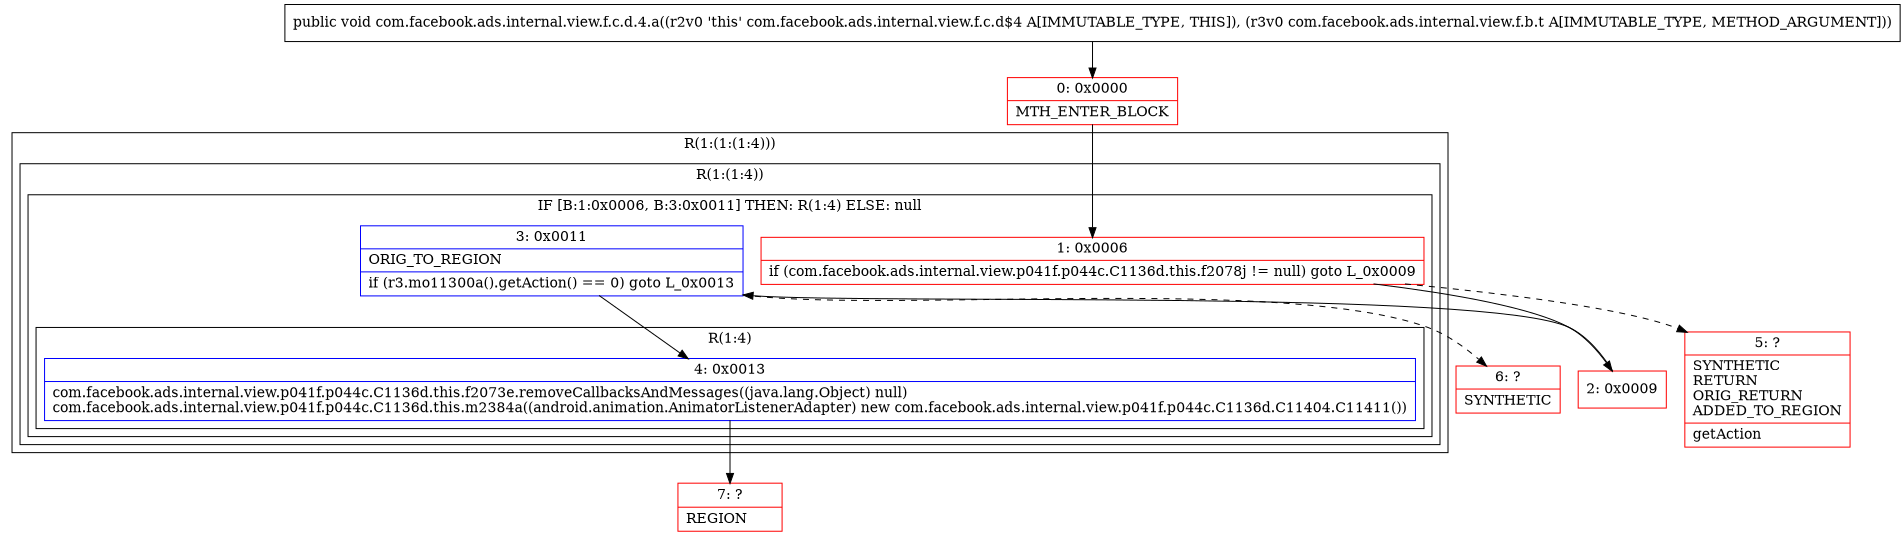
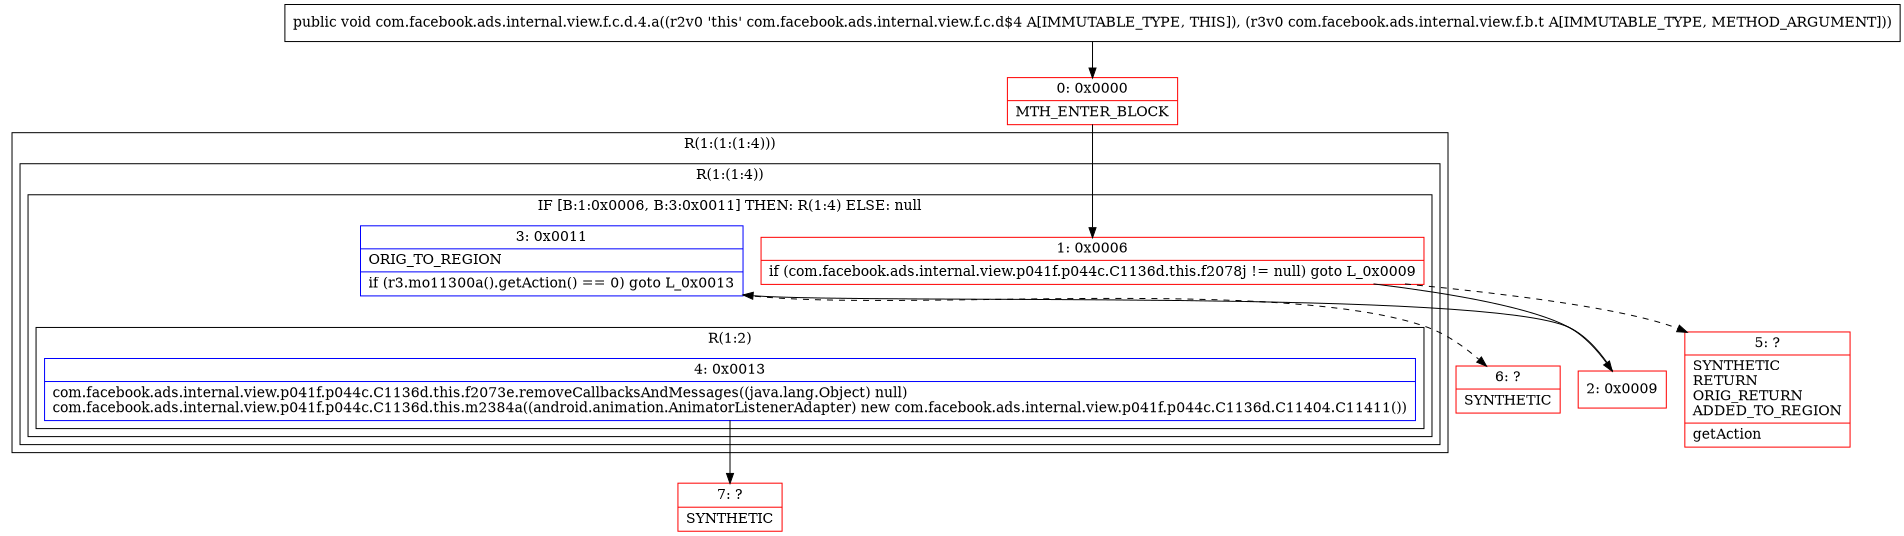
edge "3: 0x0011" -> "4: 0x0013": removed
cluster "R(1:4)": label "R(1:4)" -> "R(1:2)"
node "7: ?": text "REGION" -> "SYNTHETIC"
